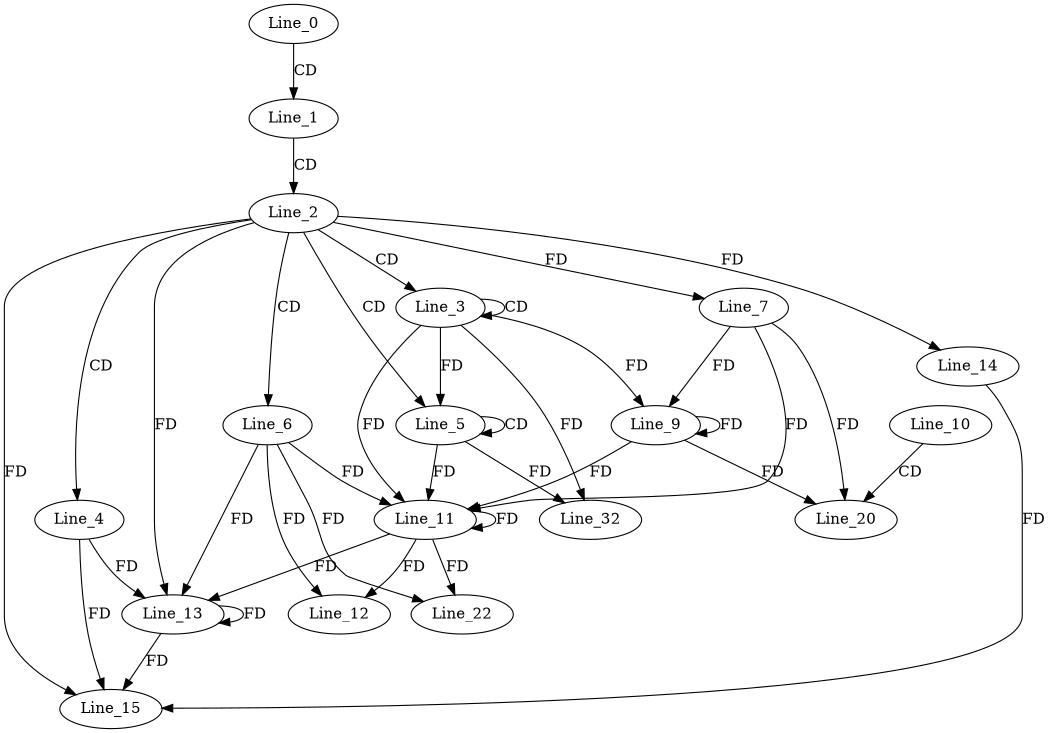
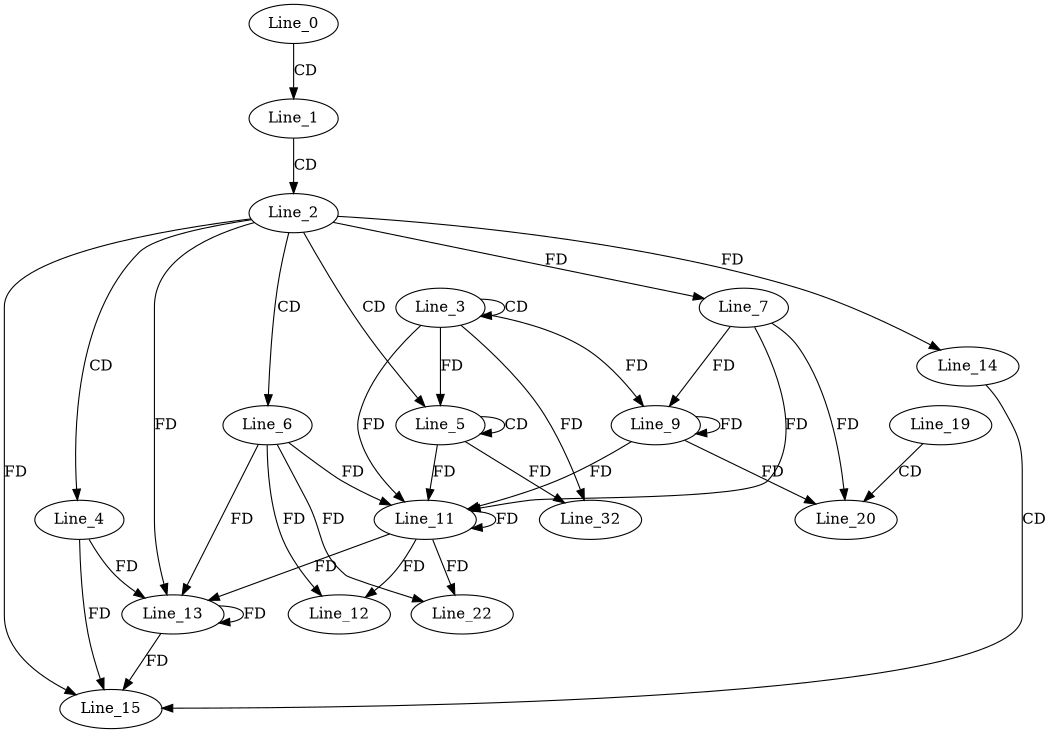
edge "Line_2" -> "Line_3": removed, label "CD"
node "Line_10": label "Line_10" -> "Line_19"
edge "Line_14" -> "Line_15": label "FD" -> "CD"
